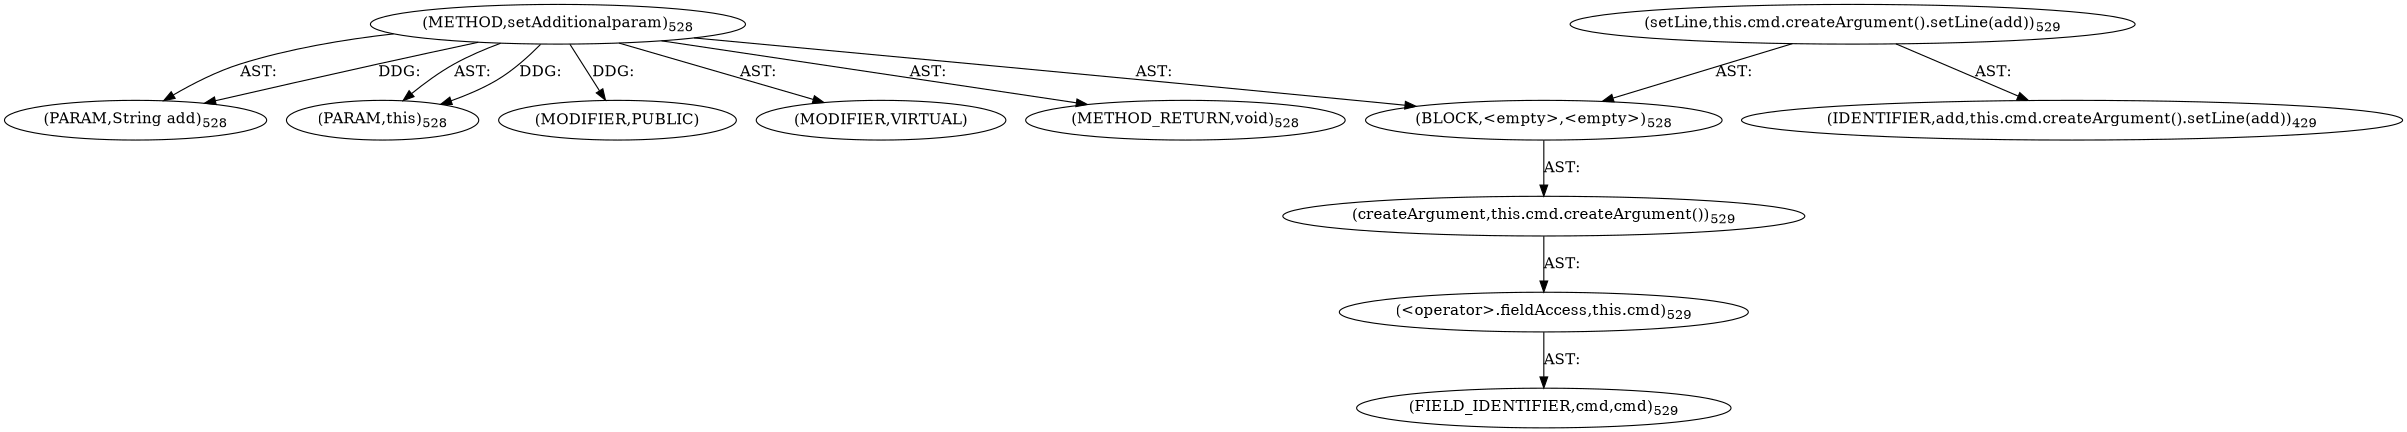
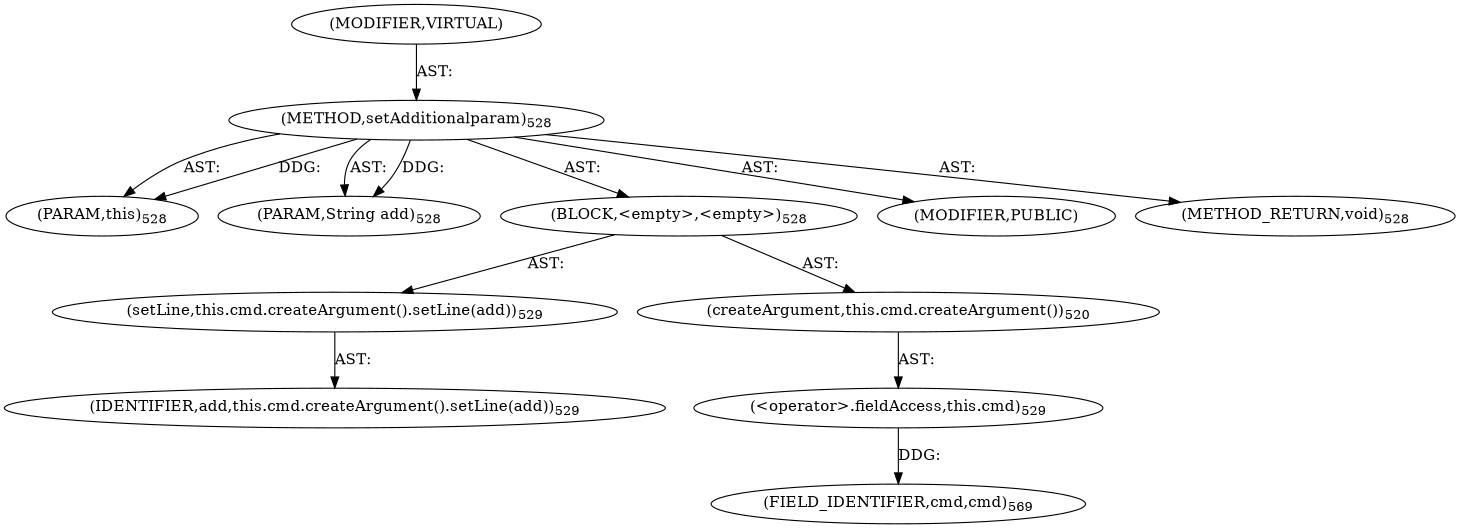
edge "(METHOD,setAdditionalparam)" -> "(MODIFIER,VIRTUAL)": reversed
edge "(setLine,this.cmd.createArgument().setLine(add))" -> "(BLOCK,<empty>,<empty>)": reversed
edge "(METHOD,setAdditionalparam)" -> "(MODIFIER,PUBLIC)": label "DDG: " -> "AST: "
node "(IDENTIFIER,add,this.cmd.createArgument().setLine(add))": text "429" -> "529"
node "(createArgument,this.cmd.createArgument())": text "529" -> "520"
edge "(<operator>.fieldAccess,this.cmd)" -> "(FIELD_IDENTIFIER,cmd,cmd)": label "AST: " -> "DDG: "
node "(FIELD_IDENTIFIER,cmd,cmd)": text "529" -> "569"
